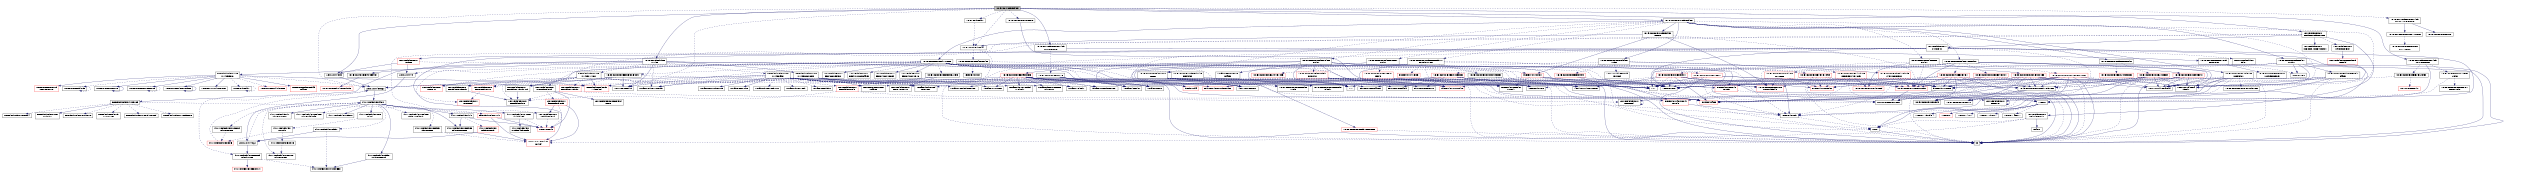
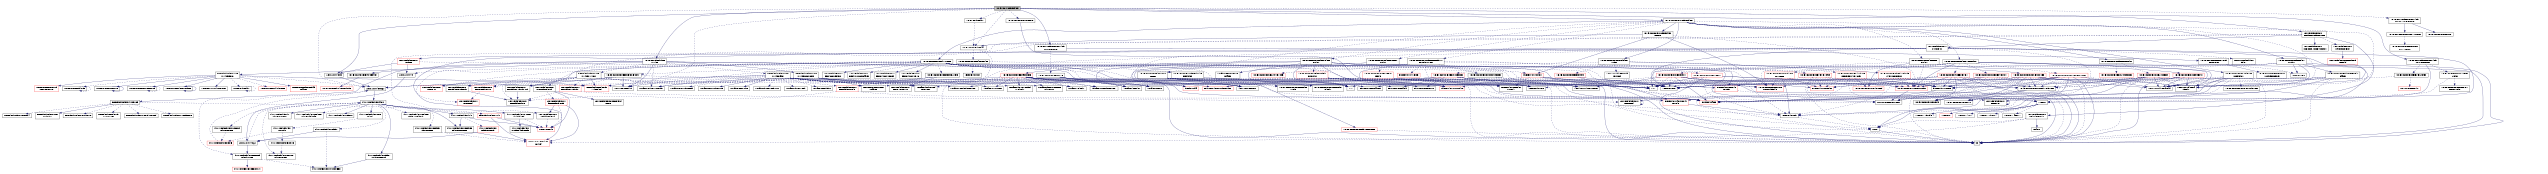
node "AP_GPS::ground_speed": added
